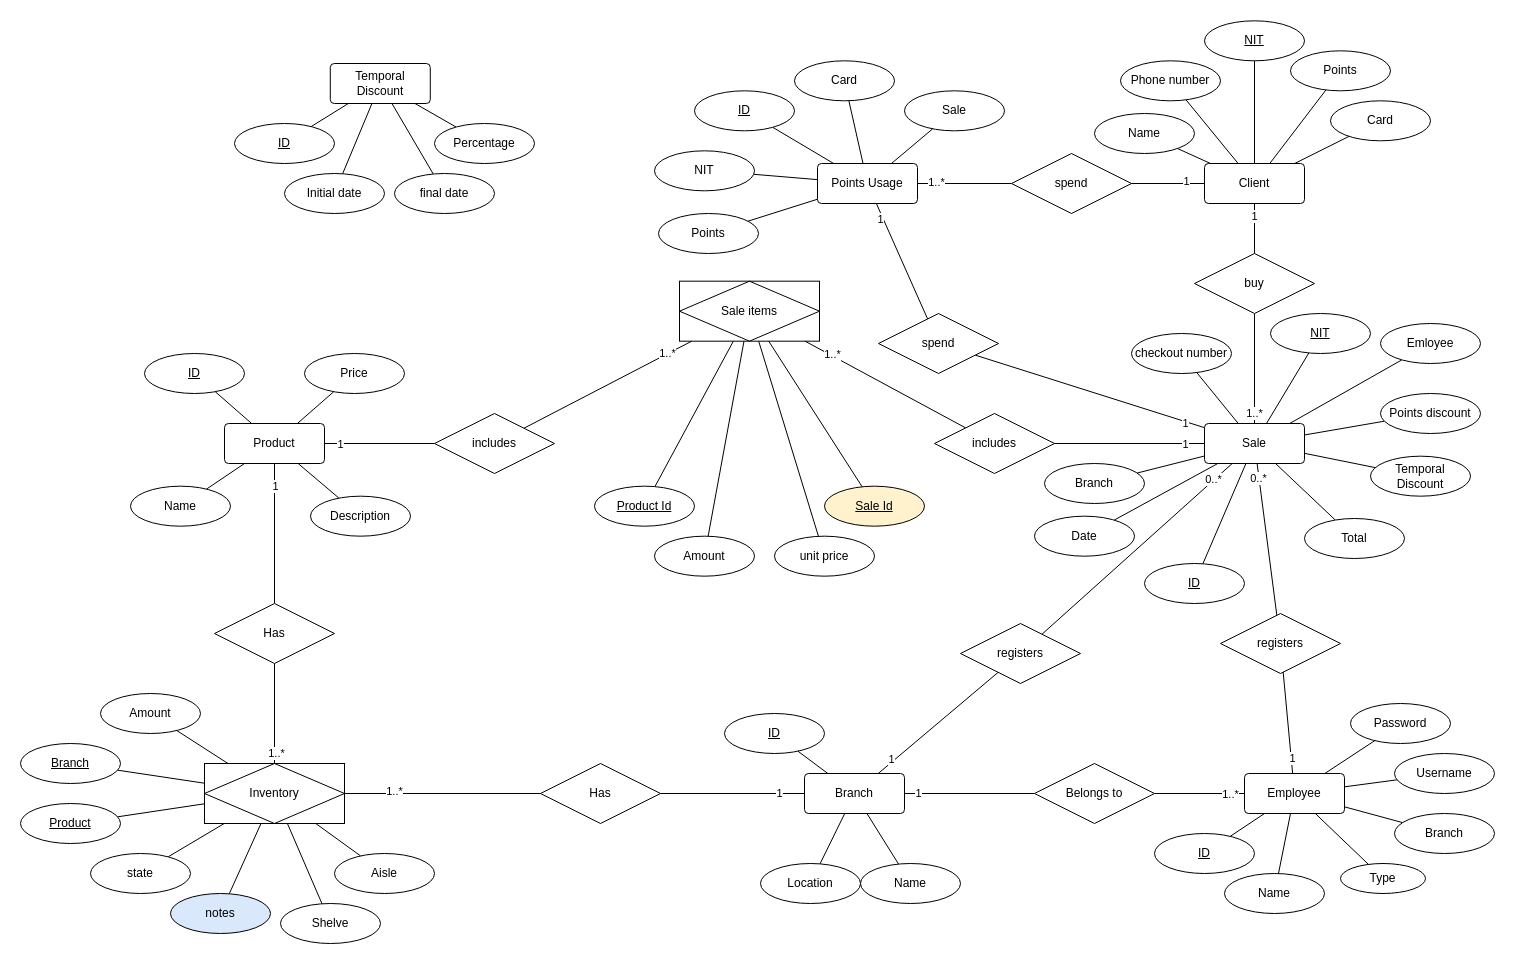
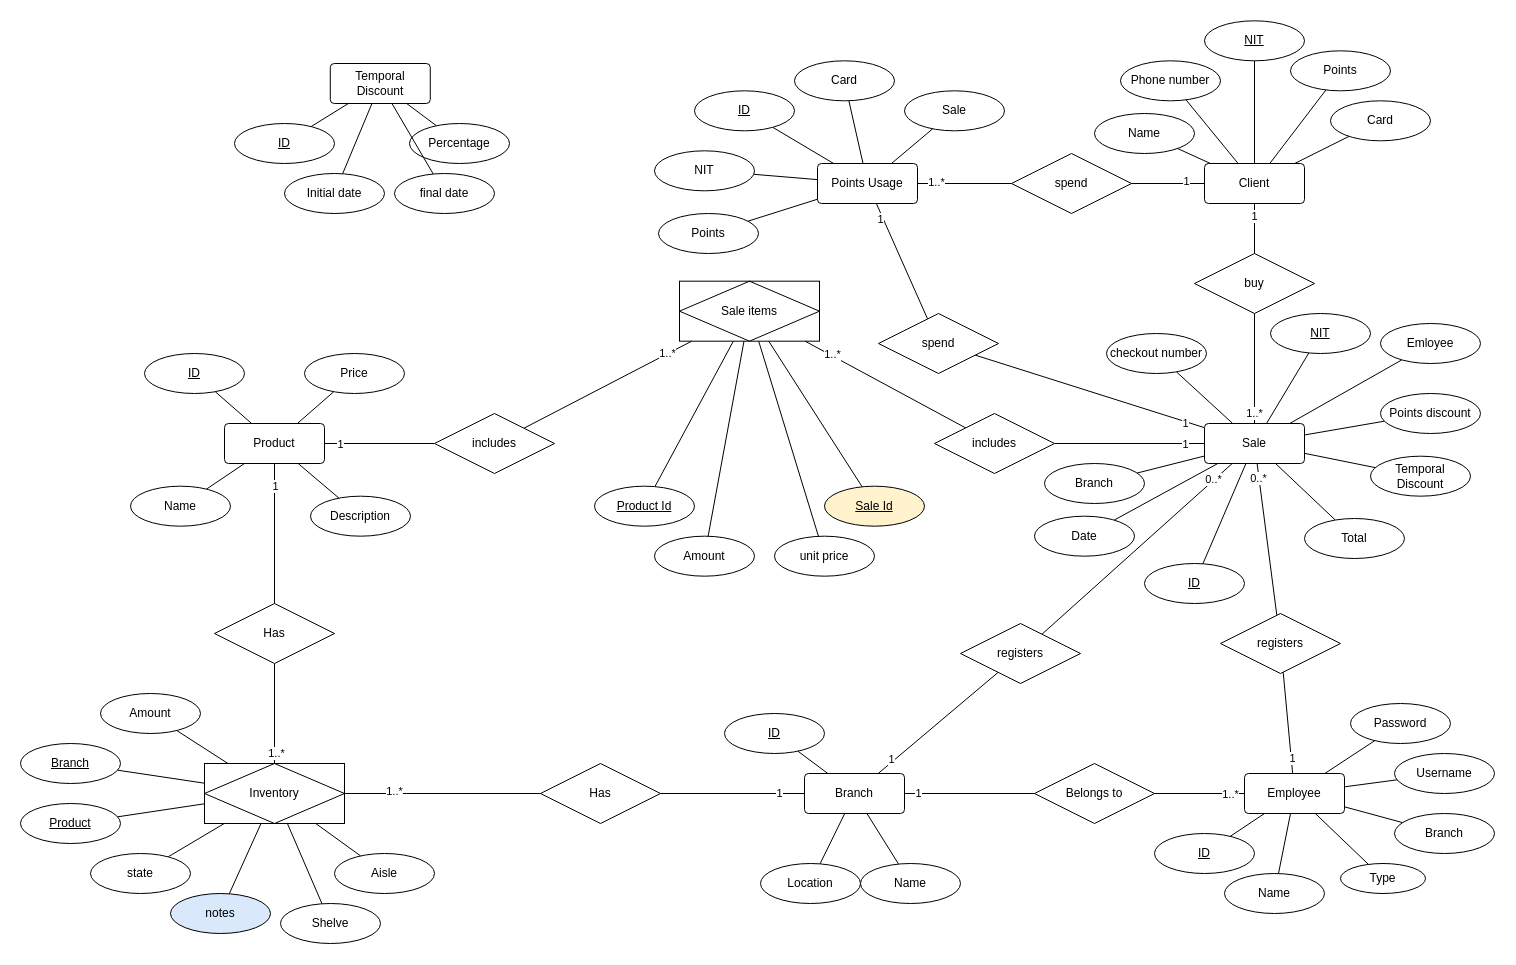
node "Percentage": moved (485, 144) -> (460, 144)
node "checkout number": moved (1182, 354) -> (1157, 354)
